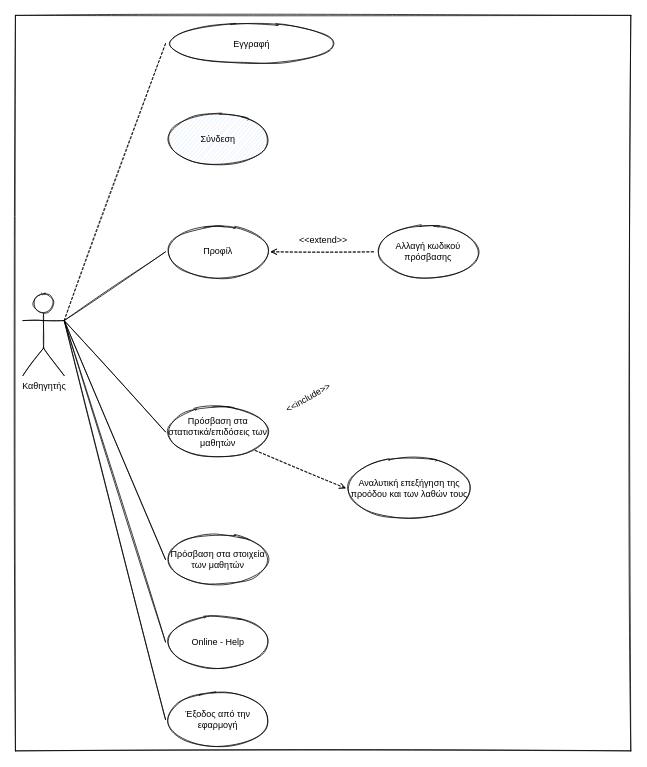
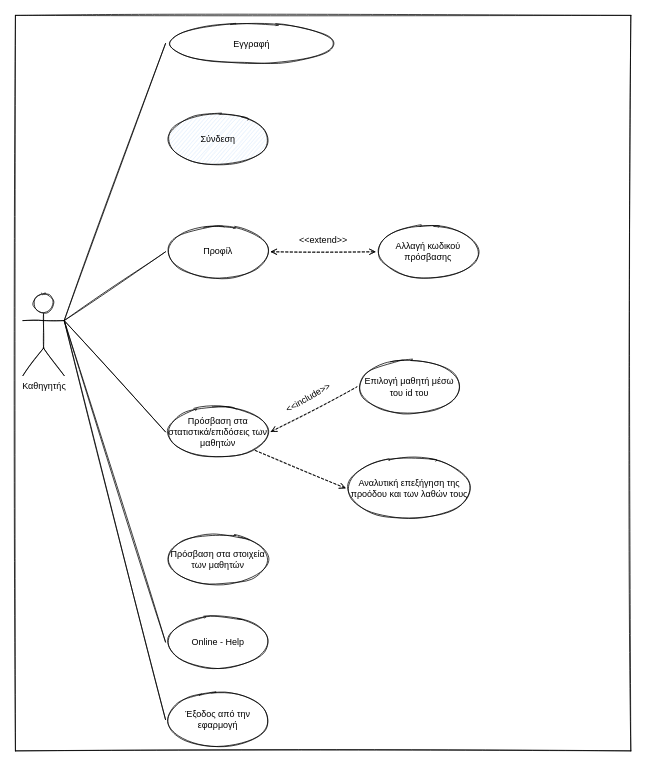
edge "Εγγραφή" -- "Καθηγητής": style dashed -> solid
edge "Αλλαγή κωδικού πρόσβασης" -> "Προφίλ": arrowhead none -> open
node "Επιλογή μαθητή μέσω του id του": added
edge "Επιλογή μαθητή μέσω του id του" -> "Πρόσβαση στα στατιστικά/επιδόσεις των μαθητών": added
edge "Καθηγητής" -- "Πρόσβαση στα στοιχεία των μαθητών": removed
